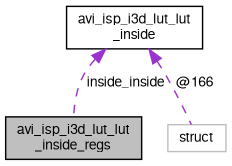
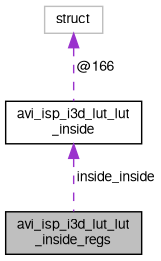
edge "struct" -> "avi_isp_i3d_lut_lut _inside": reversed
